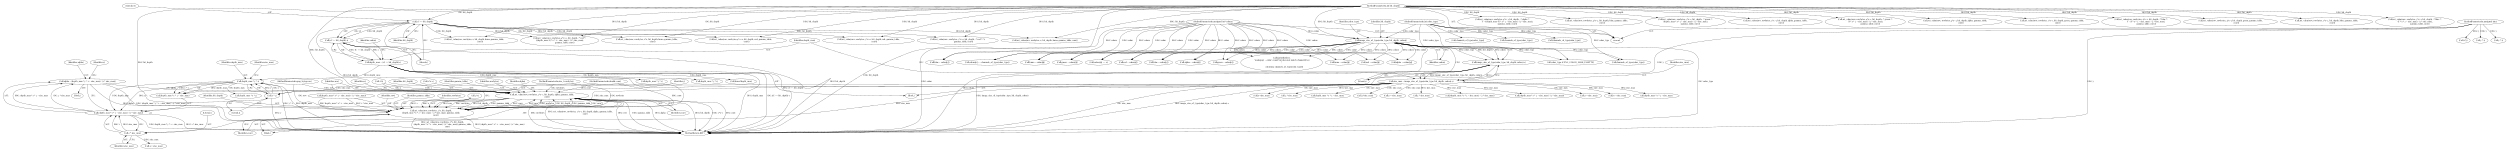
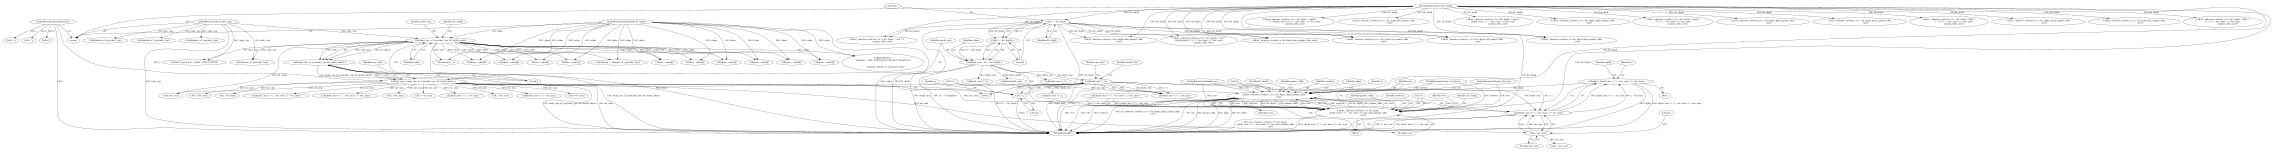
edge "(MethodParameterIn,int bit_depth)" -> "(Call,image_size_of_type(color_type, bit_depth, colors))": now "(Call,x<size_max)" -> "(Call,image_size_of_type(color_type, bit_depth, colors))"
edge "(Call,(1U << bit_depth)-1)" -> "(MethodReturn,RET)": now "(Call,2*x+1)" -> "(MethodReturn,RET)"
edge "(Call,depth_max = (1U << bit_depth)-1)" -> "(Call,luma*depth_max)": label "DDG: depth_max" -> "DDG: depth_depth"
